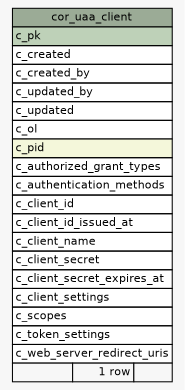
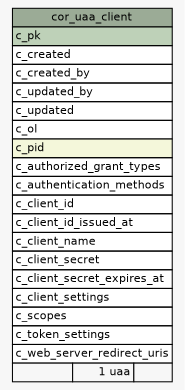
node "cor_uaa_client": text "1 row" -> "1 uaa"
